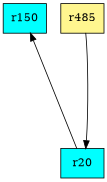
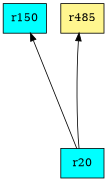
edge "r485" -> "r20": reversed
